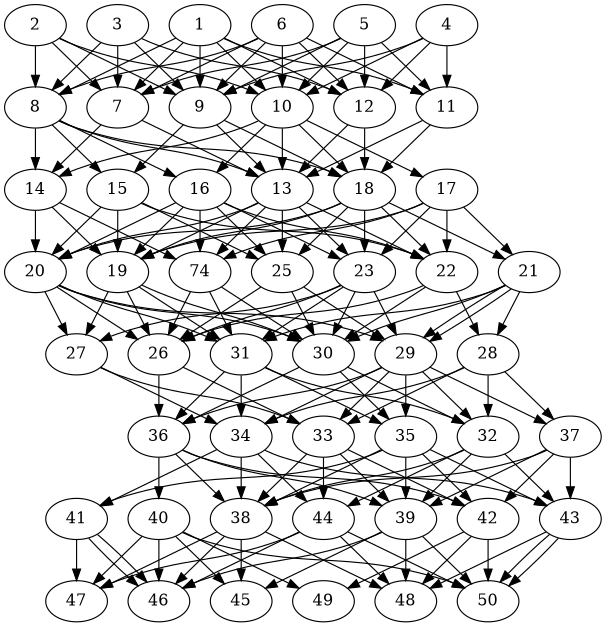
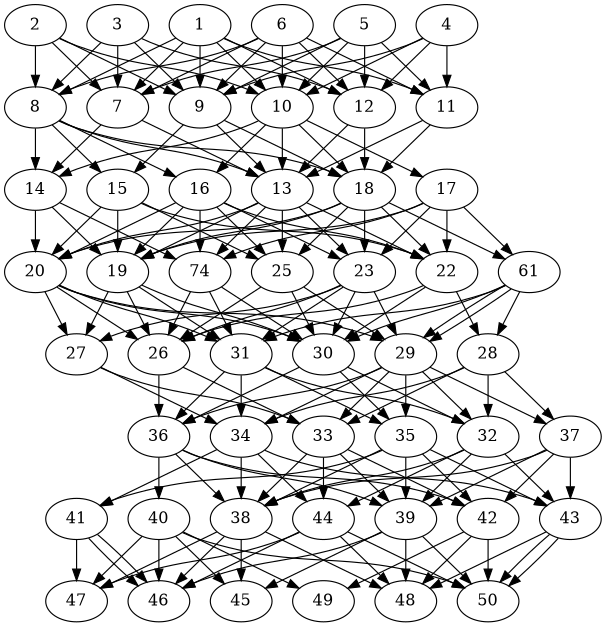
node "21": label "21" -> "61"
